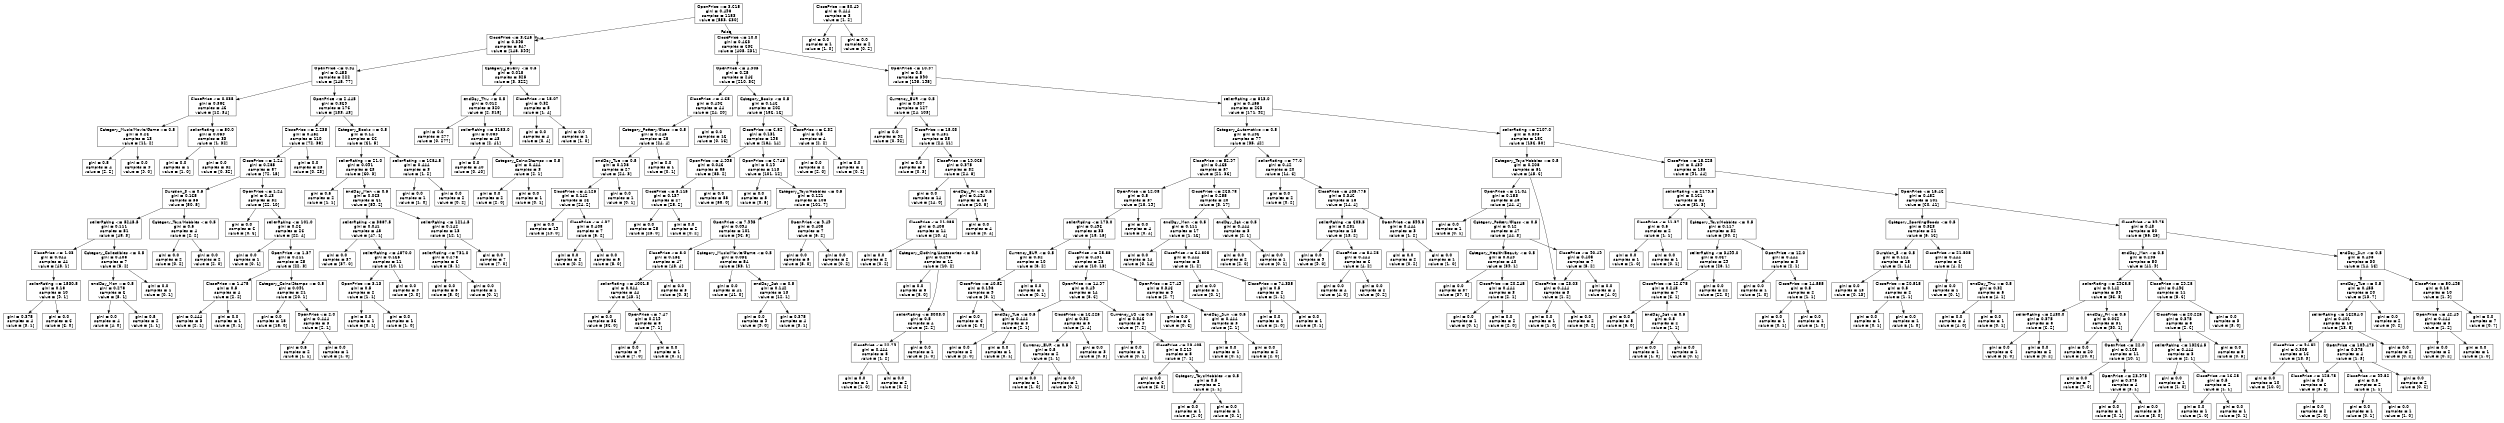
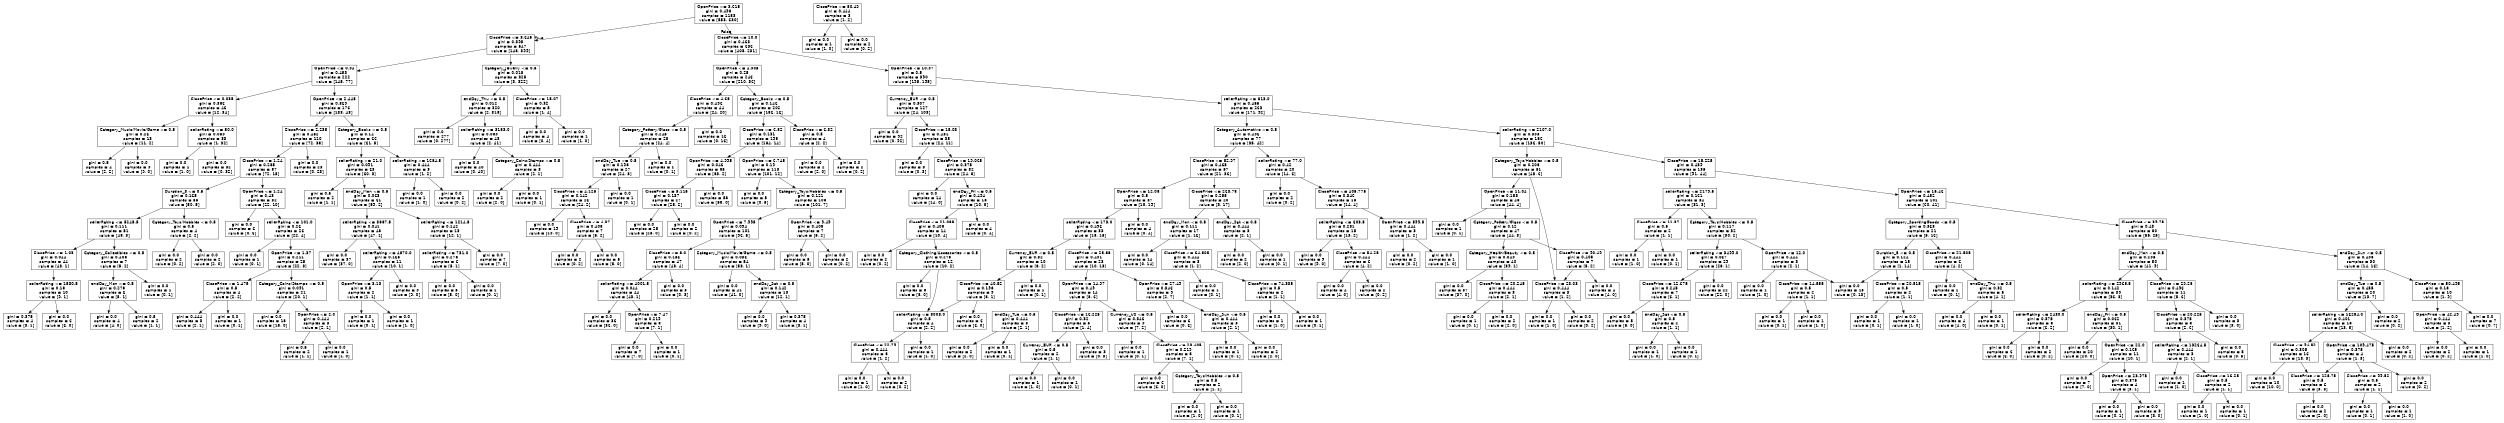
edge "OpenPrice <= 12.0 gini = 0.444 samples = 3 value = [2, 1]" -> "ClosePrice <= 14.555 gini = 0.5 samples = 2 value = [1, 1]": now "OpenPrice <= 12.0 gini = 0.444 samples = 3 value = [2, 1]" -> "gini = 0.0 samples = 13 value = [0, 13]"
edge "ClosePrice <= 21.505 gini = 0.444 samples = 6 value = [4, 2]" -> "endDay_Thu <= 0.5 gini = 0.32 samples = 5 value = [4, 1]": added
edge "ClosePrice <= 40.52 gini = 0.198 samples = 9 value = [8, 1]" -> "endDay_Tue <= 0.5 gini = 0.444 samples = 3 value = [2, 1]": now "ClosePrice <= 40.52 gini = 0.198 samples = 9 value = [8, 1]" -> "sellerRating <= 3003.0 gini = 0.5 samples = 4 value = [2, 2]"
edge "OpenPrice <= 14.97 gini = 0.49 samples = 14 value = [8, 6]" -> "endDay_Tue <= 0.5 gini = 0.444 samples = 3 value = [2, 1]": now "OpenPrice <= 14.97 gini = 0.49 samples = 14 value = [8, 6]" -> "ClosePrice <= 16.225 gini = 0.32 samples = 5 value = [1, 4]"
edge "endDay_Sat <= 0.5 gini = 0.5 samples = 2 value = [1, 1]" -> "ClosePrice <= 12.675 gini = 0.245 samples = 7 value = [6, 1]": reversed
edge "ClosePrice <= 29.28 gini = 0.496 samples = 11 value = [5, 6]" -> "OpenPrice <= 22.0 gini = 0.165 samples = 11 value = [10, 1]": now "ClosePrice <= 29.28 gini = 0.496 samples = 11 value = [5, 6]" -> "ClosePrice <= 20.225 gini = 0.375 samples = 8 value = [2, 6]"
